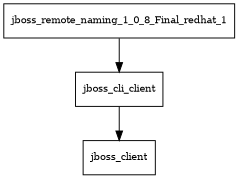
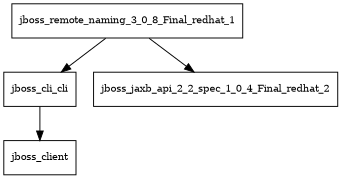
node "jboss_remote_naming_1_0_8_Final_redhat_1": label "jboss_remote_naming_1_0_8_Final_redhat_1" -> "jboss_remote_naming_3_0_8_Final_redhat_1"
node "jboss_cli_client": label "jboss_cli_client" -> "jboss_cli_cli"
node "jboss_jaxb_api_2_2_spec_1_0_4_Final_redhat_2": added
